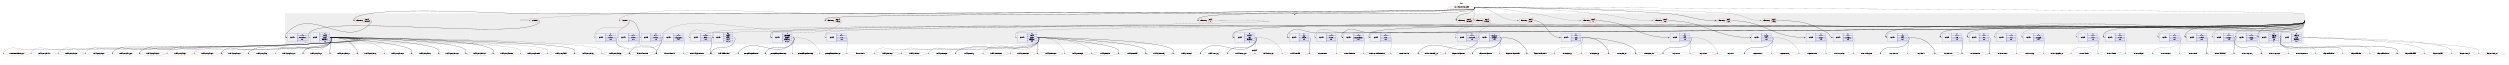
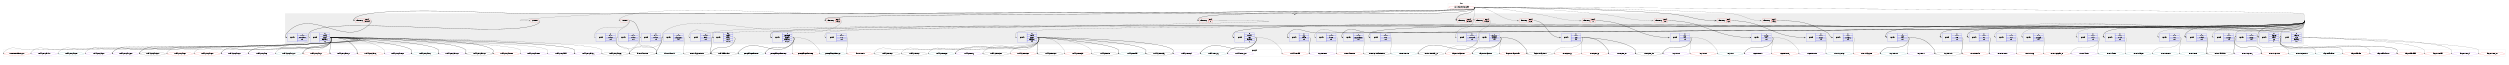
node "sys-devel/libtool-2.4.6-r2": removed
